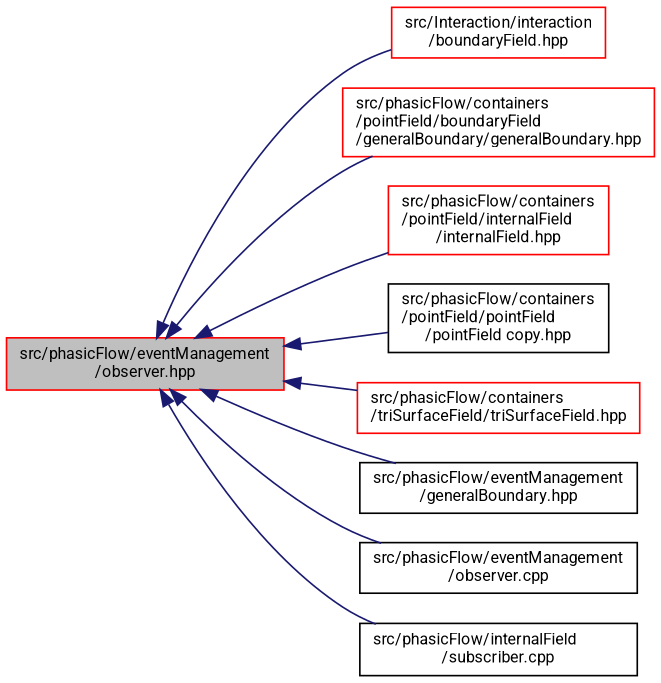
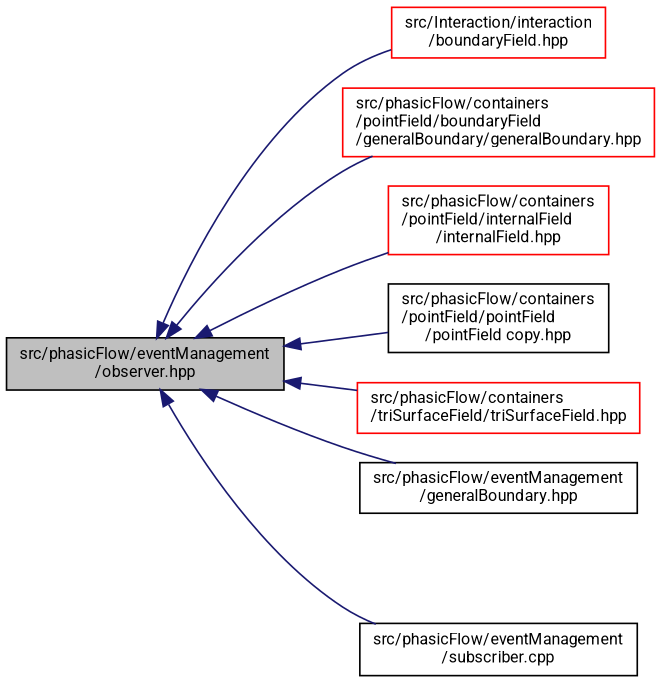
node "src/phasicFlow/eventManagement /observer.hpp": color red -> black
node "src/phasicFlow/eventManagement /observer.cpp": removed
node "src/phasicFlow/internalField /subscriber.cpp": label "src/phasicFlow/internalField /subscriber.cpp" -> "src/phasicFlow/eventManagement /subscriber.cpp"
